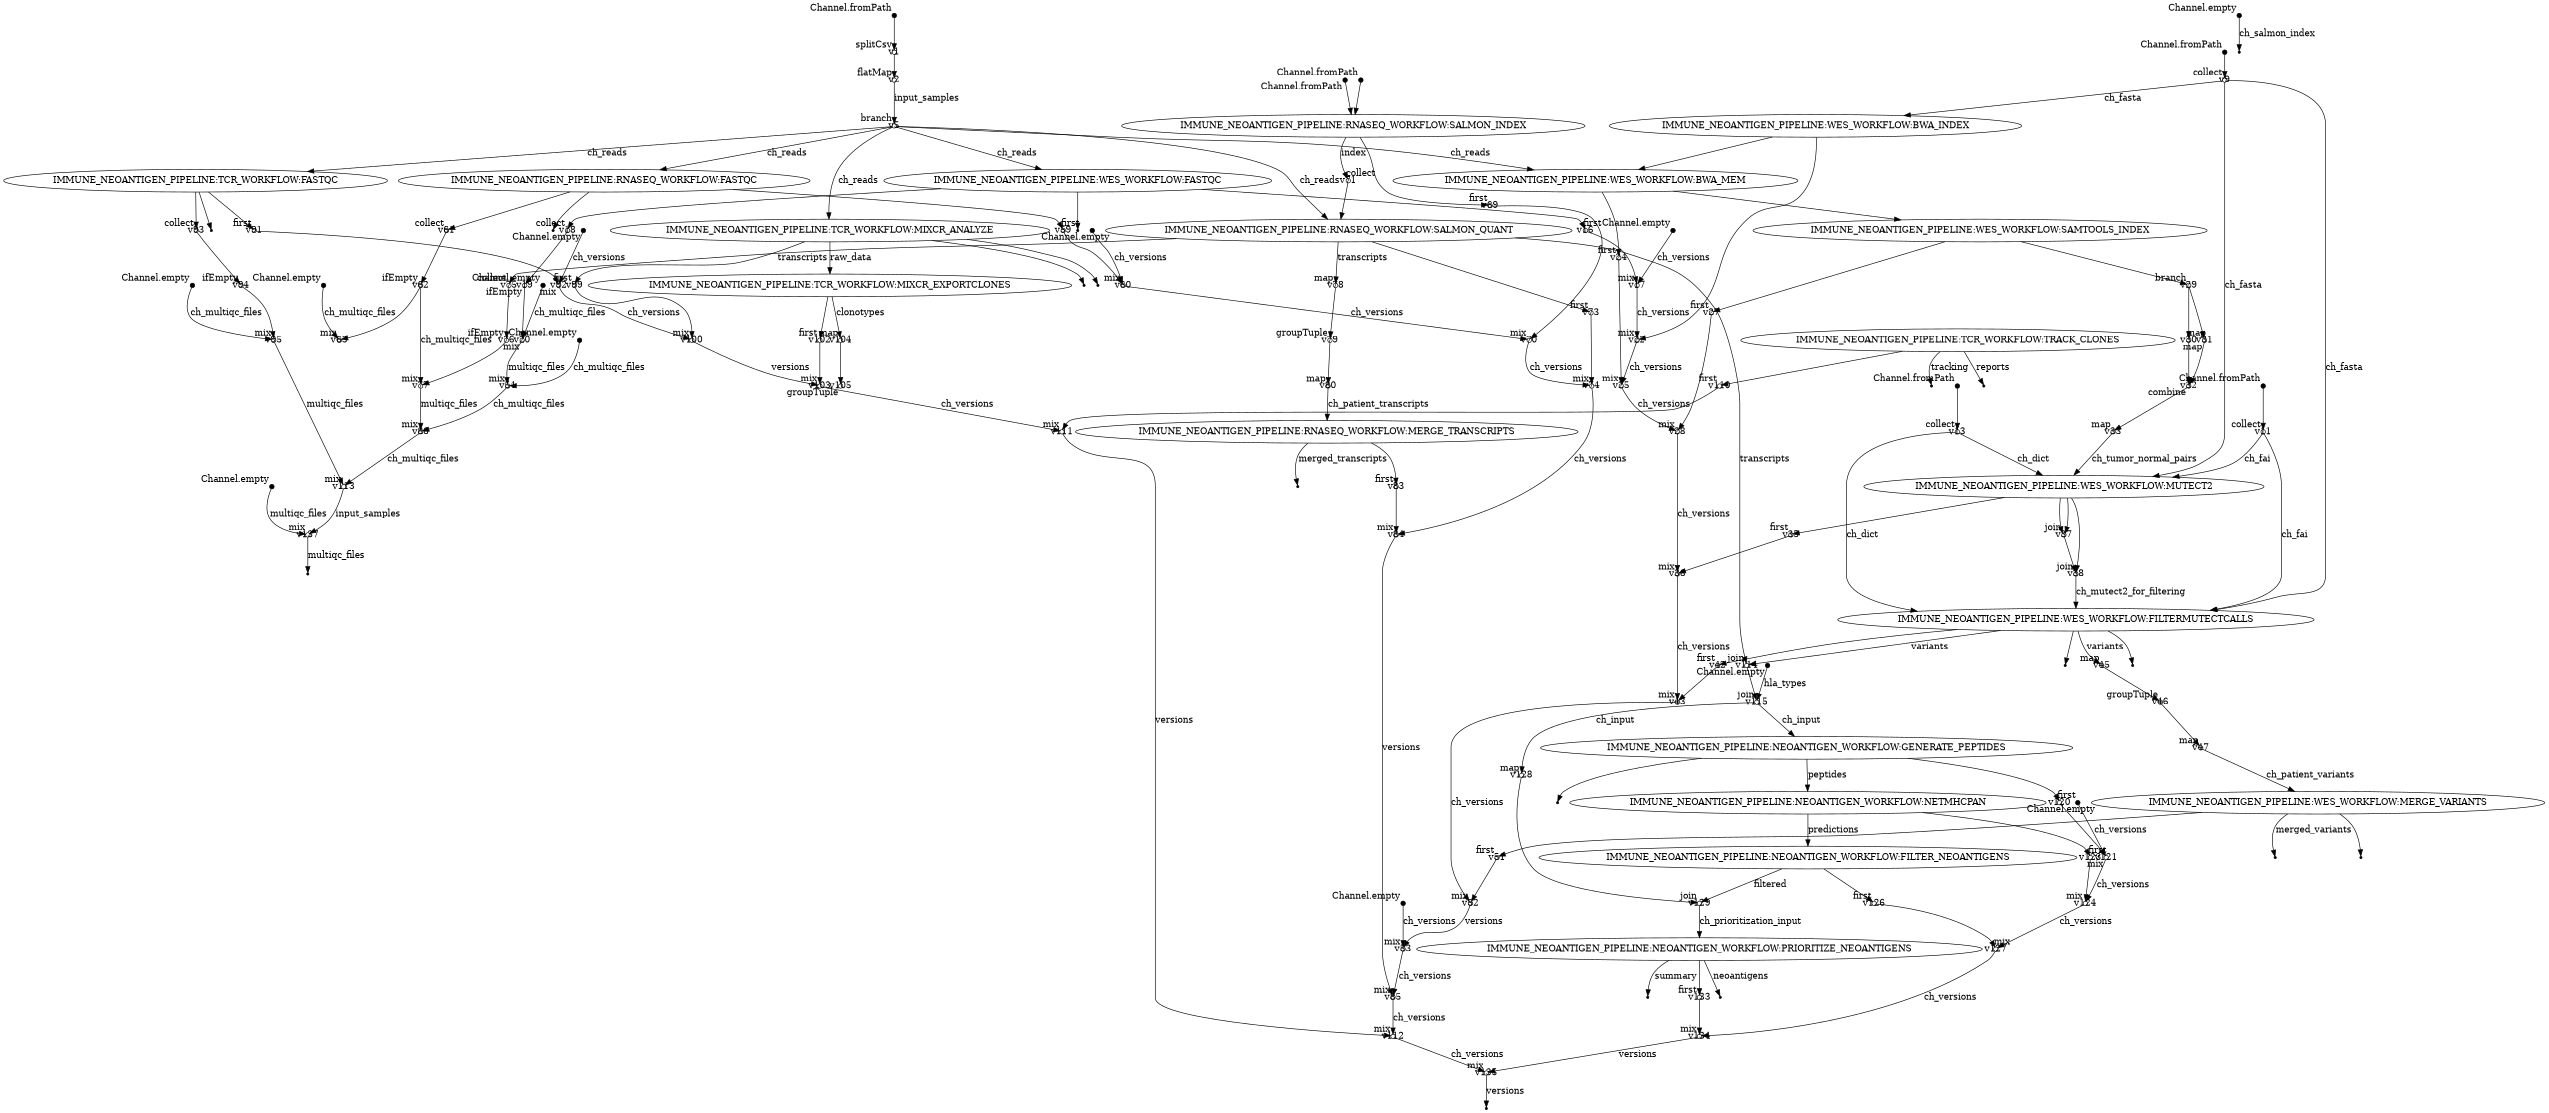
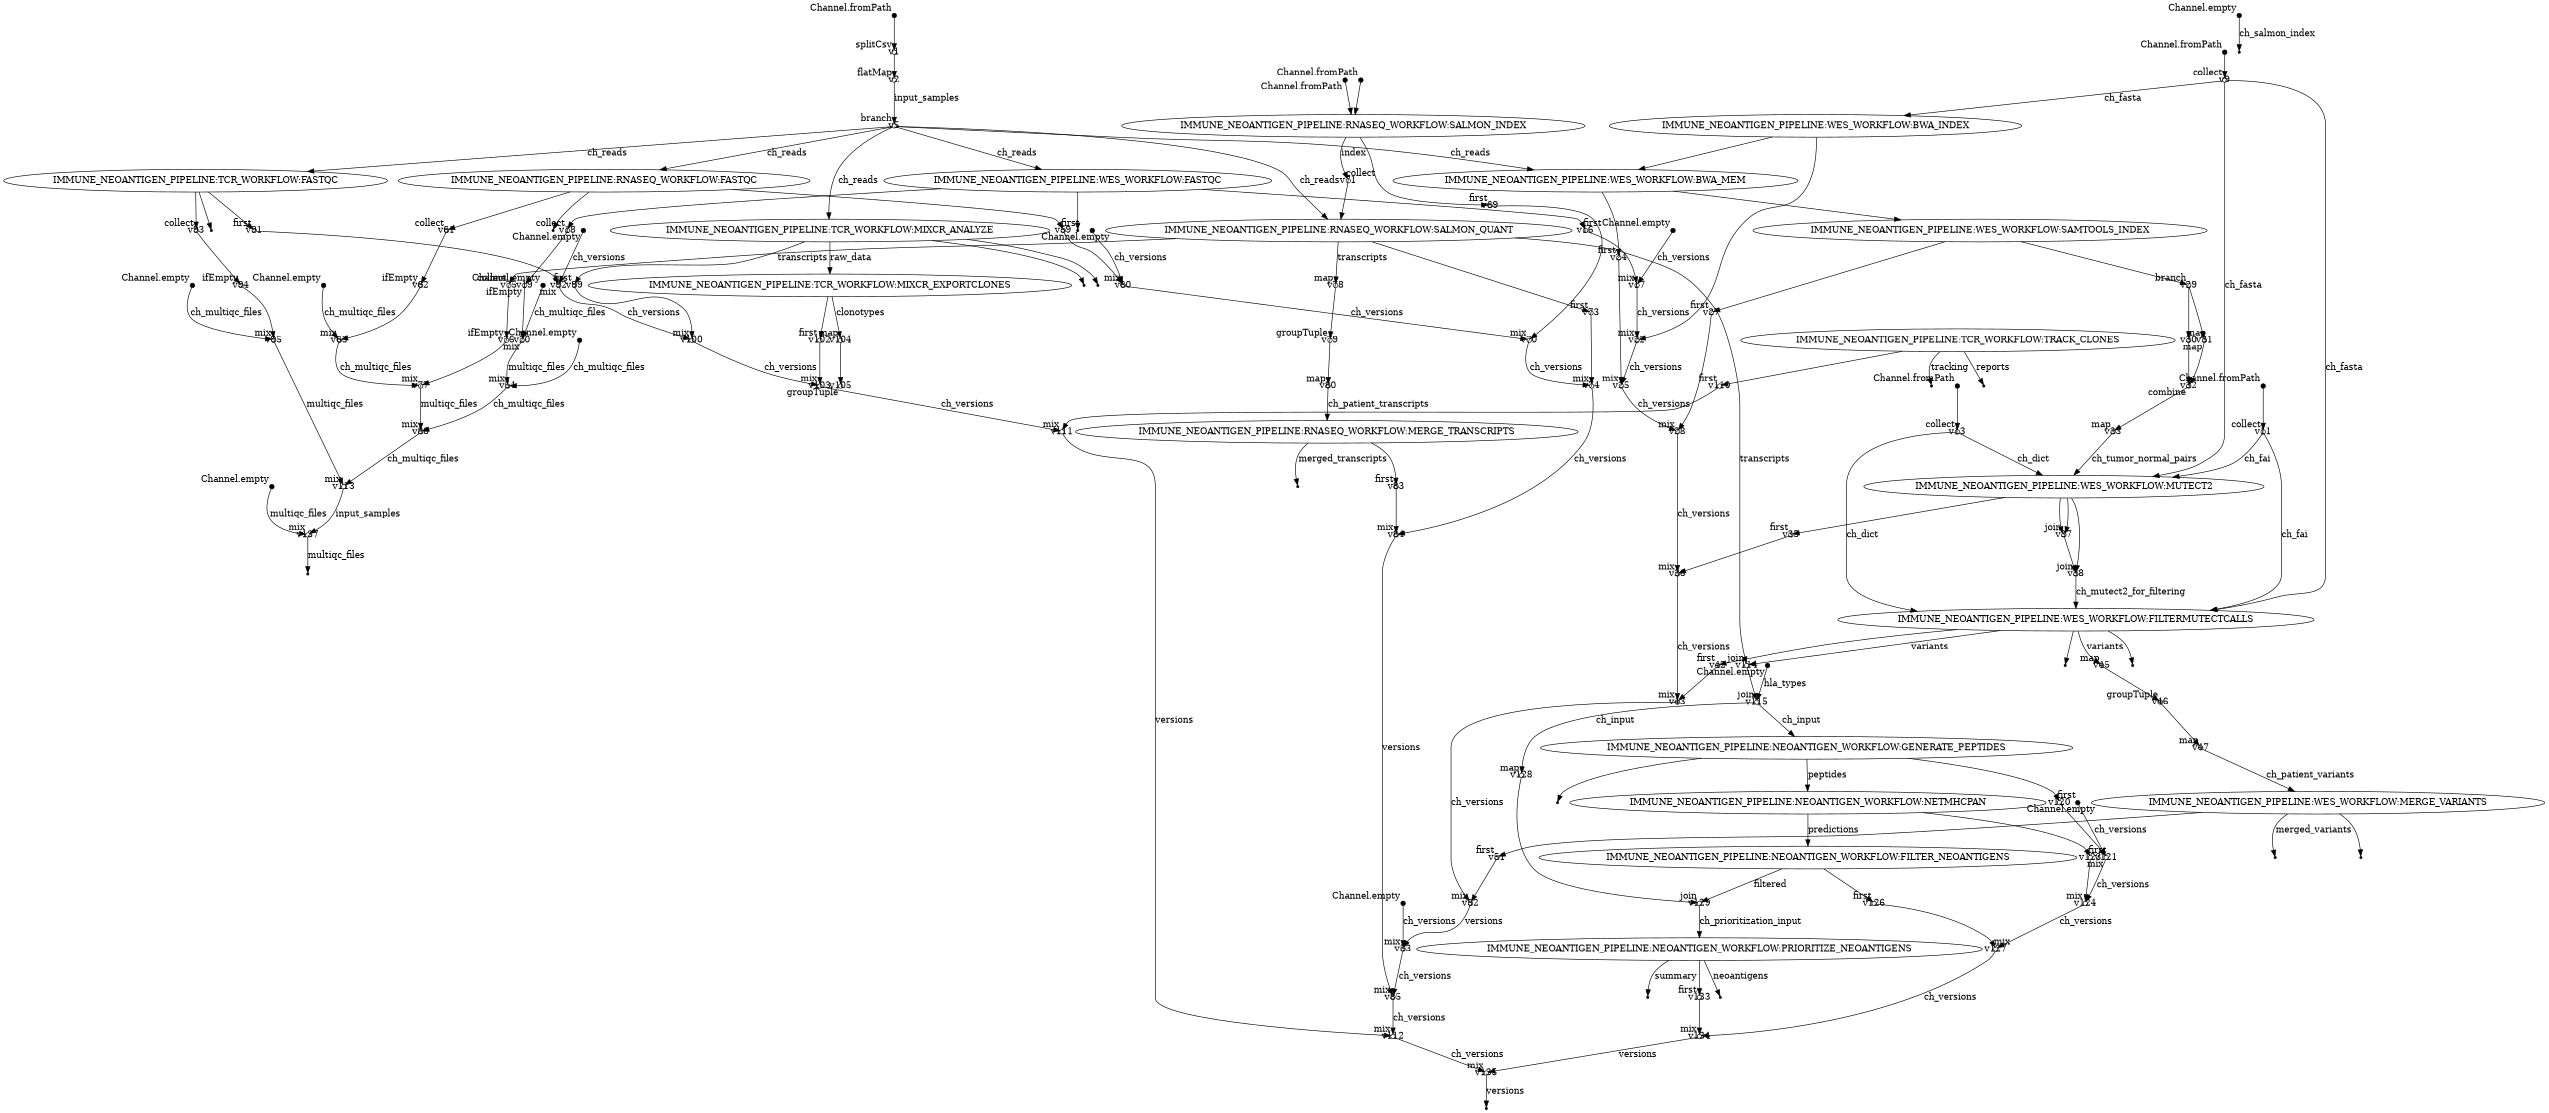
edge "v62 ifEmpty" -> "v77 mix": now "v63 mix" -> "v77 mix"
edge "v100 mix" -> "v103 mix": label "versions" -> "ch_versions"
